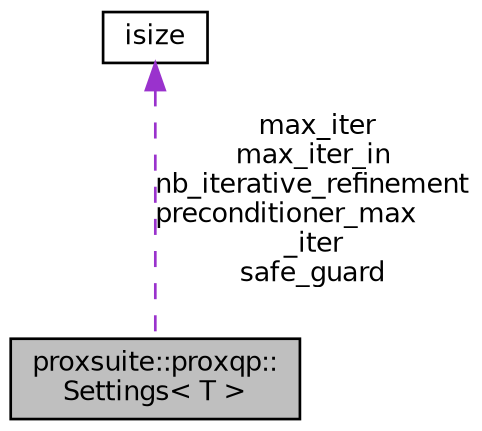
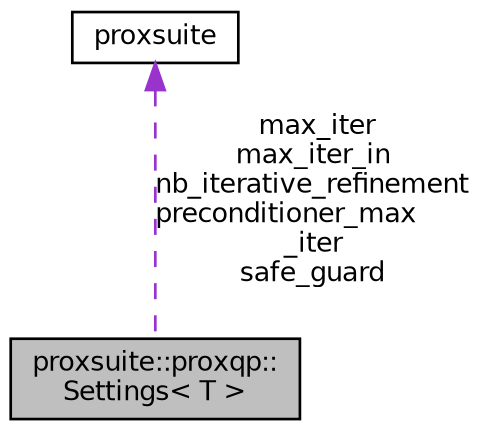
node "isize": label "isize" -> "proxsuite"
